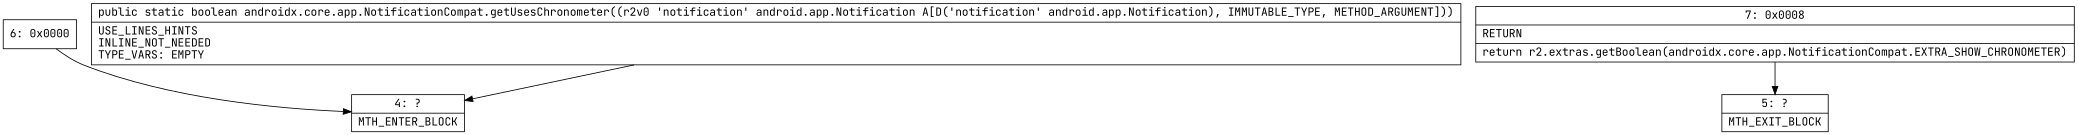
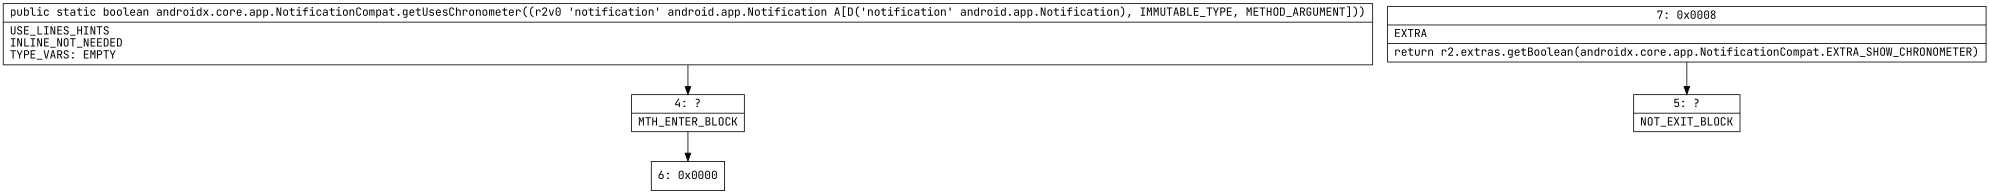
node "7: 0x0008": text "RETURN" -> "EXTRA"
edge "6: 0x0000" -> "4: ?": reversed
node "5: ?": text "MTH_EXIT_BLOCK" -> "NOT_EXIT_BLOCK"
